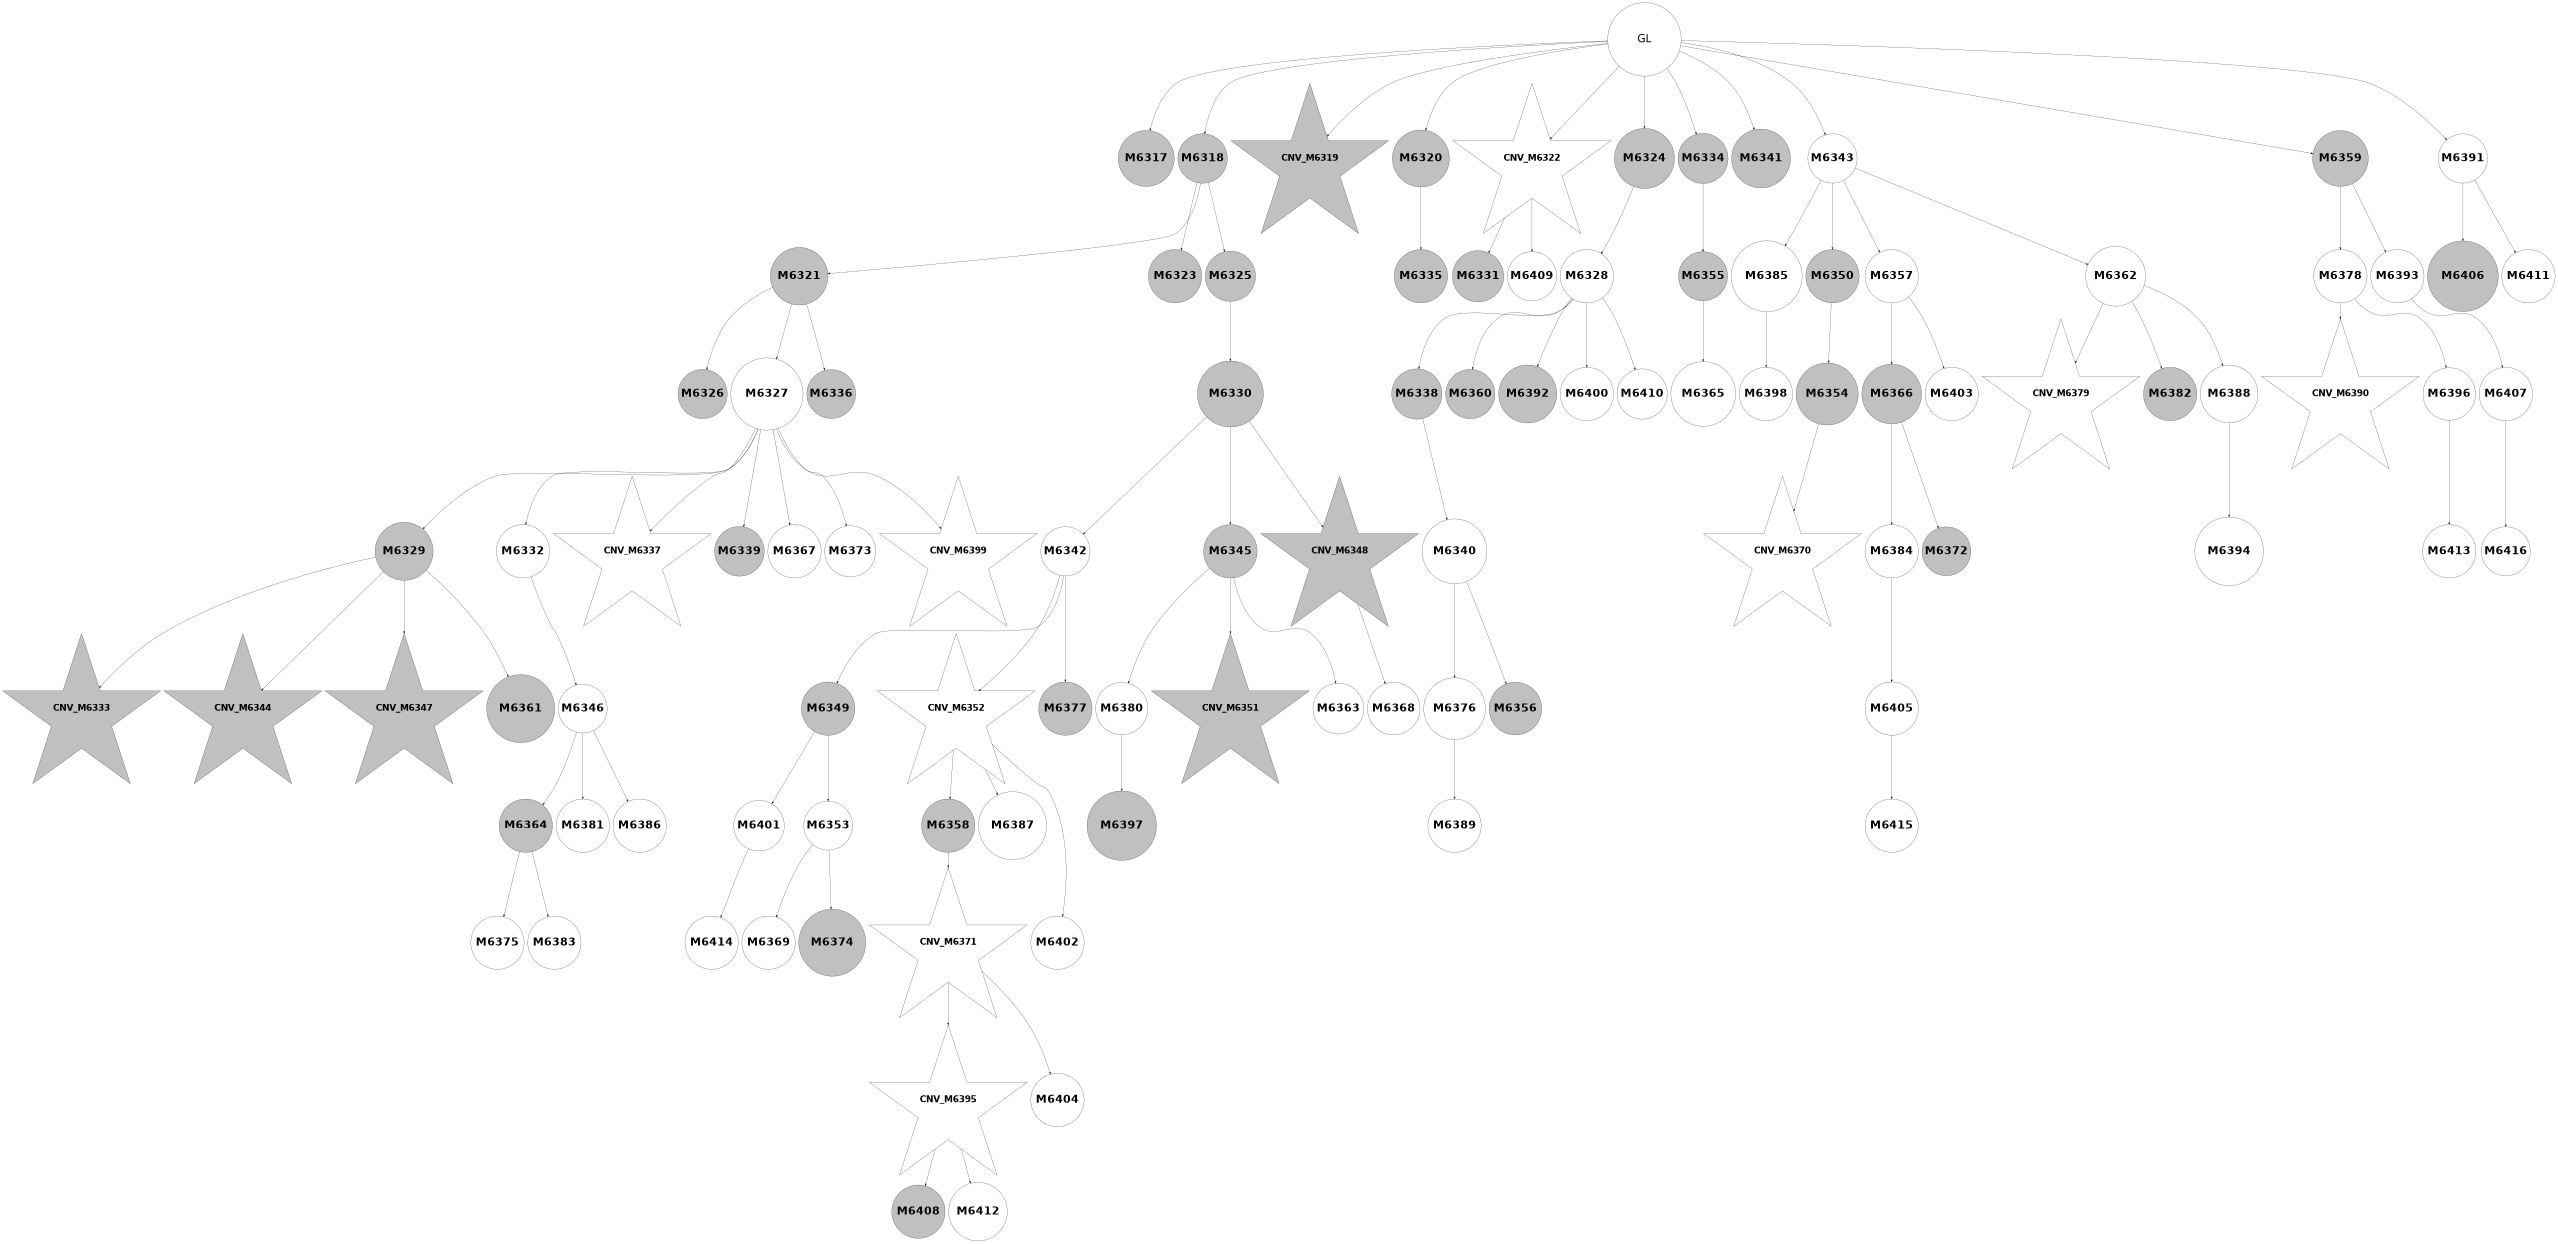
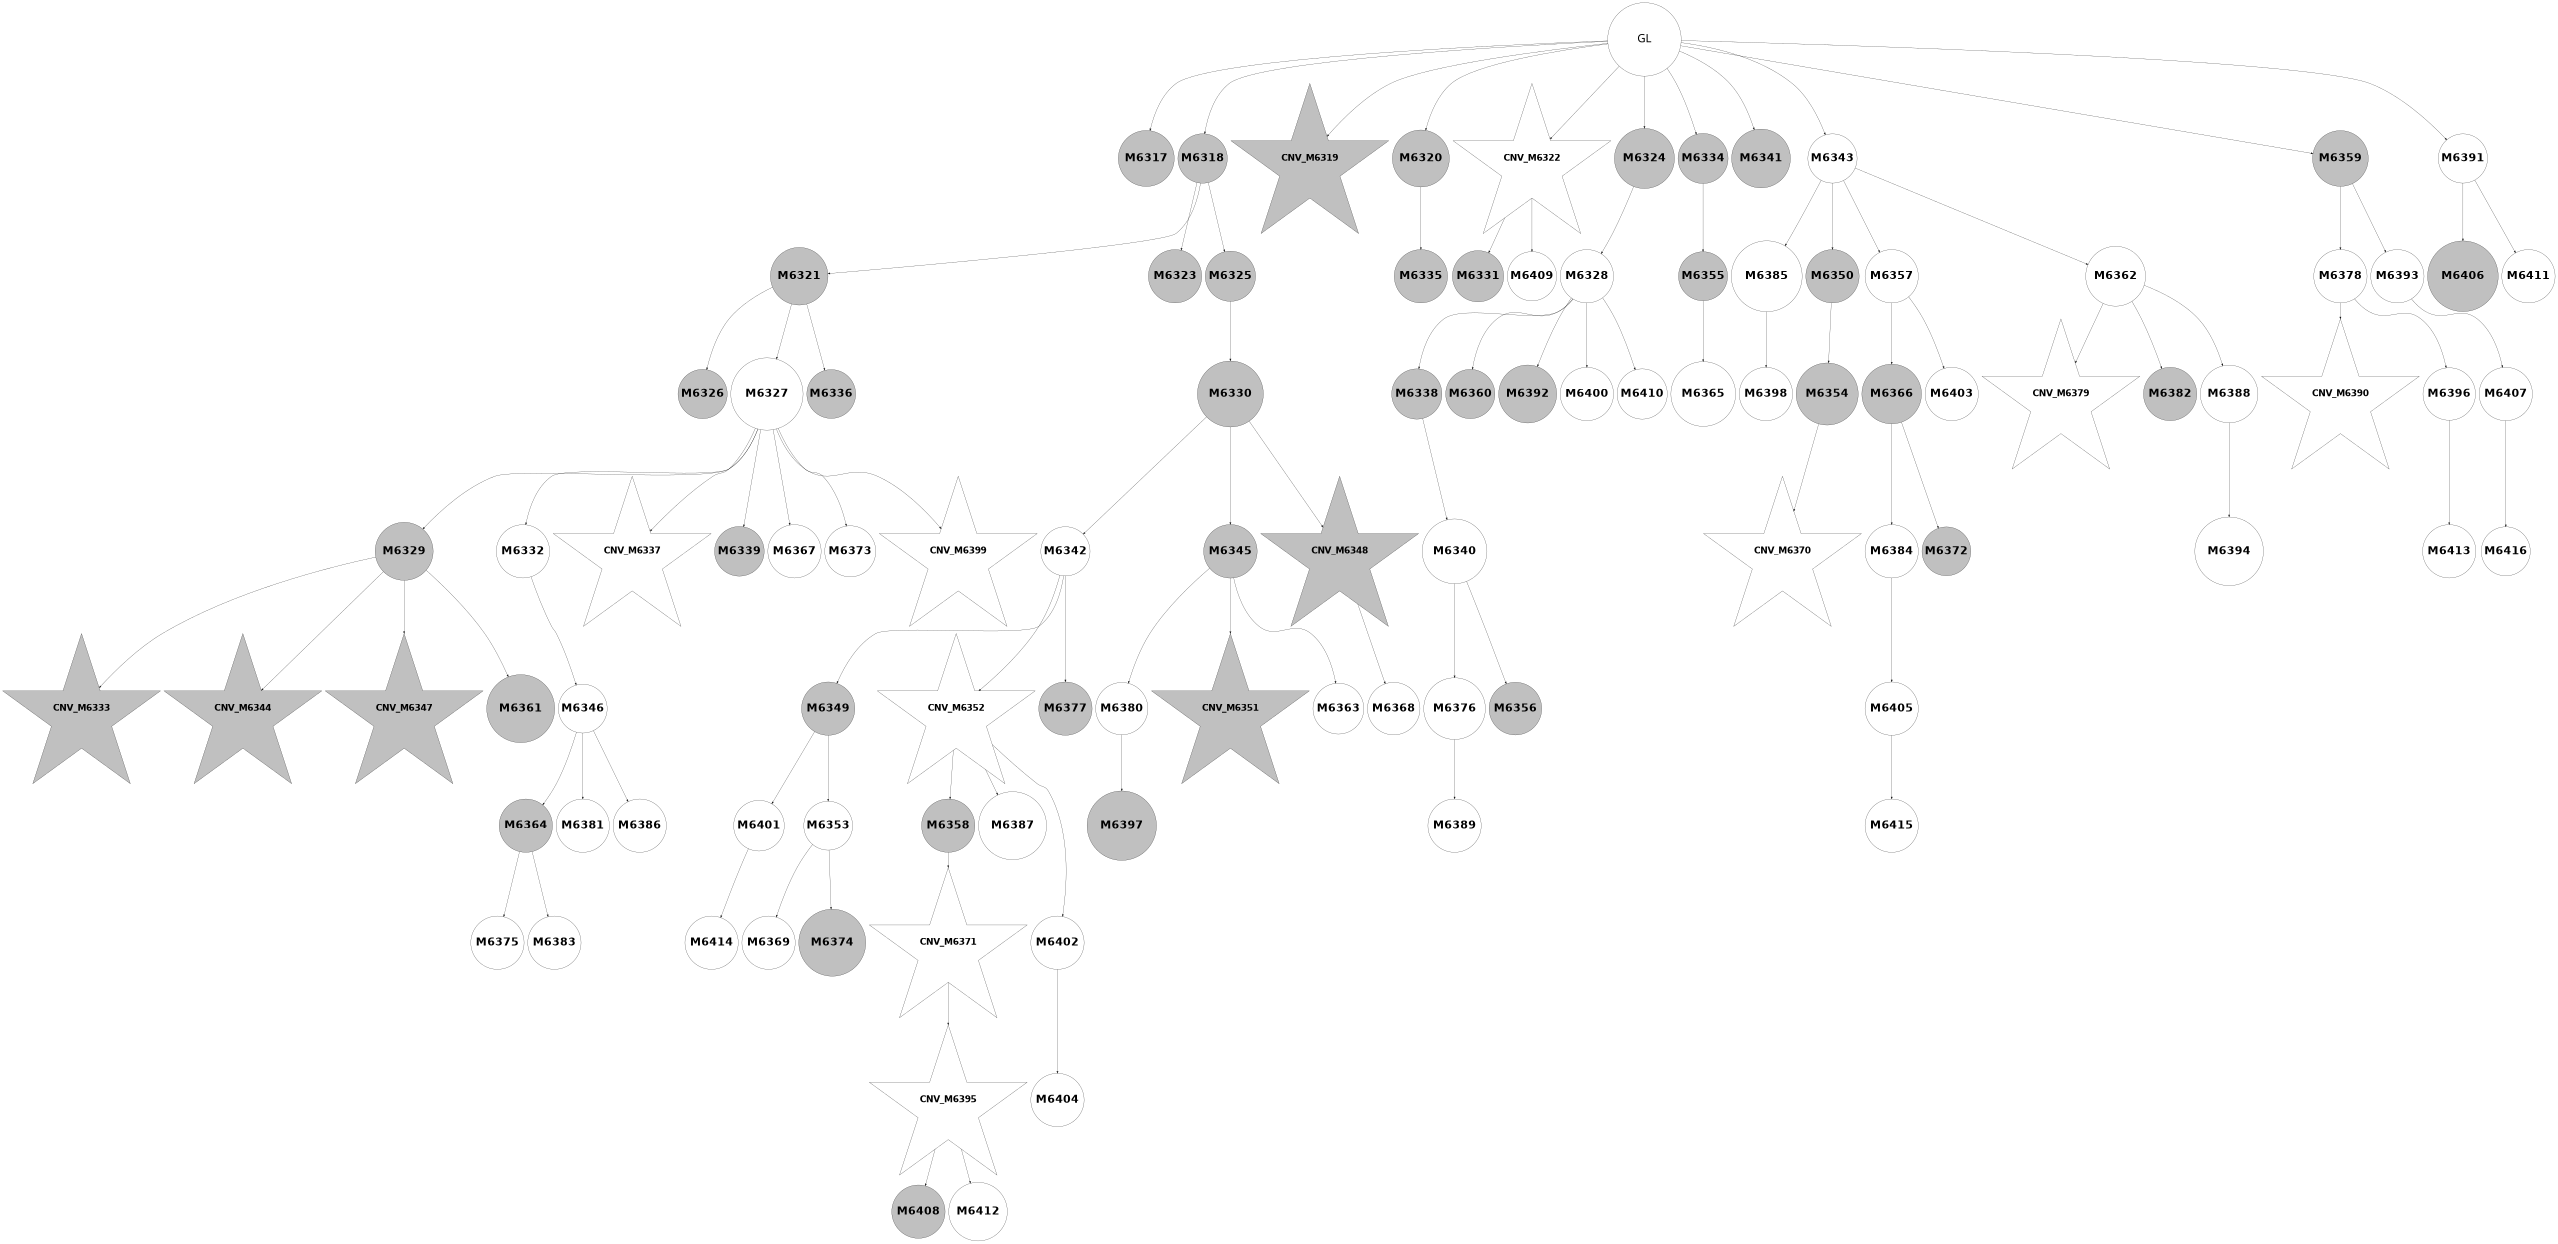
edge "CNV_M6371" -> "M6404": now "M6402" -> "M6404"
